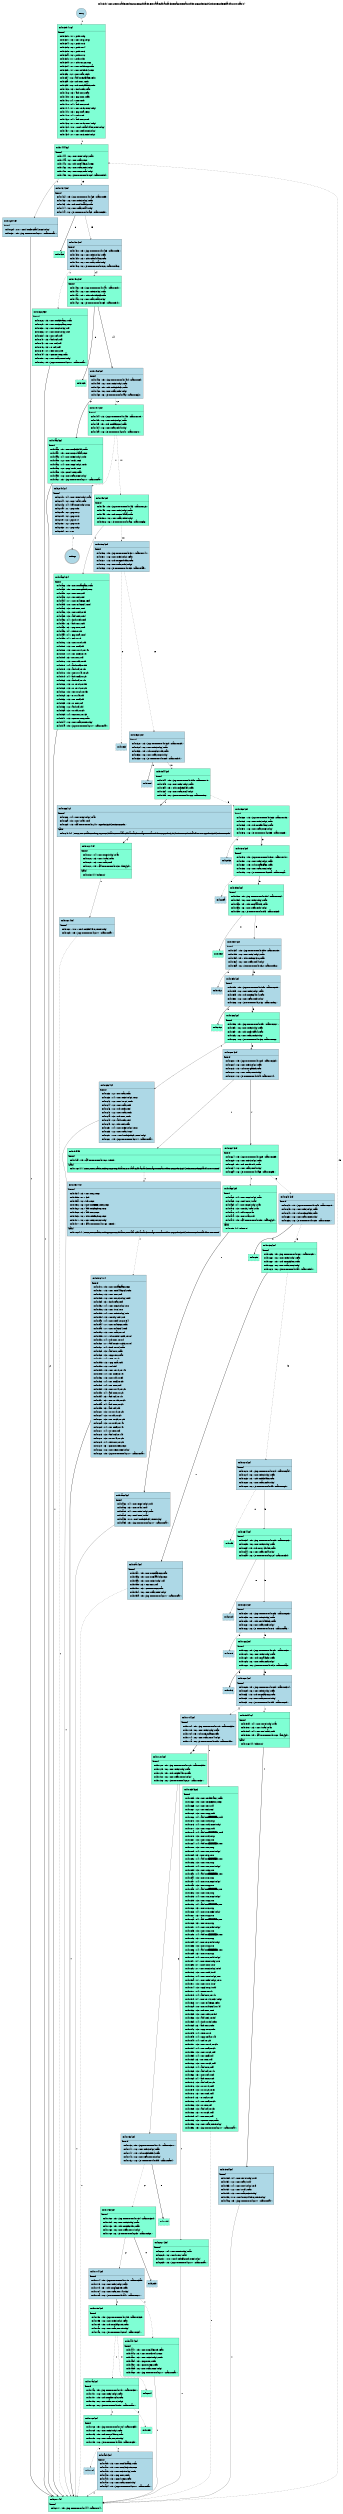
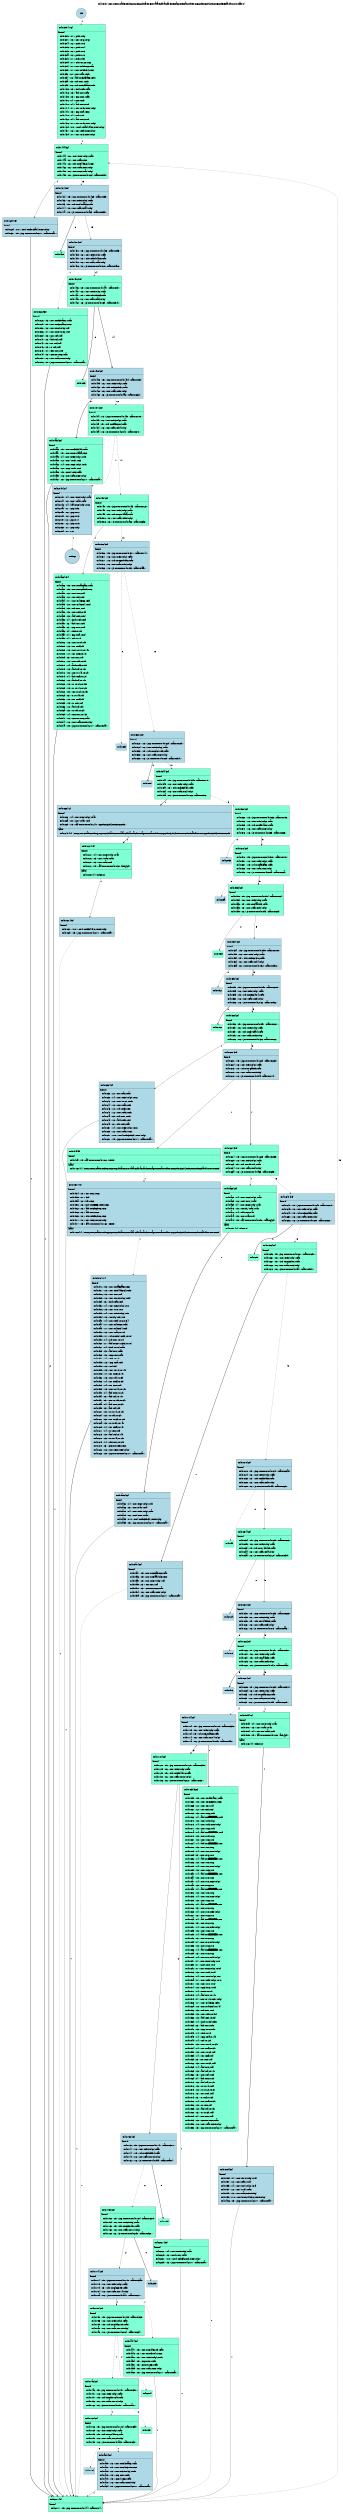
node "Entry": label "Entry" -> "Slot"
